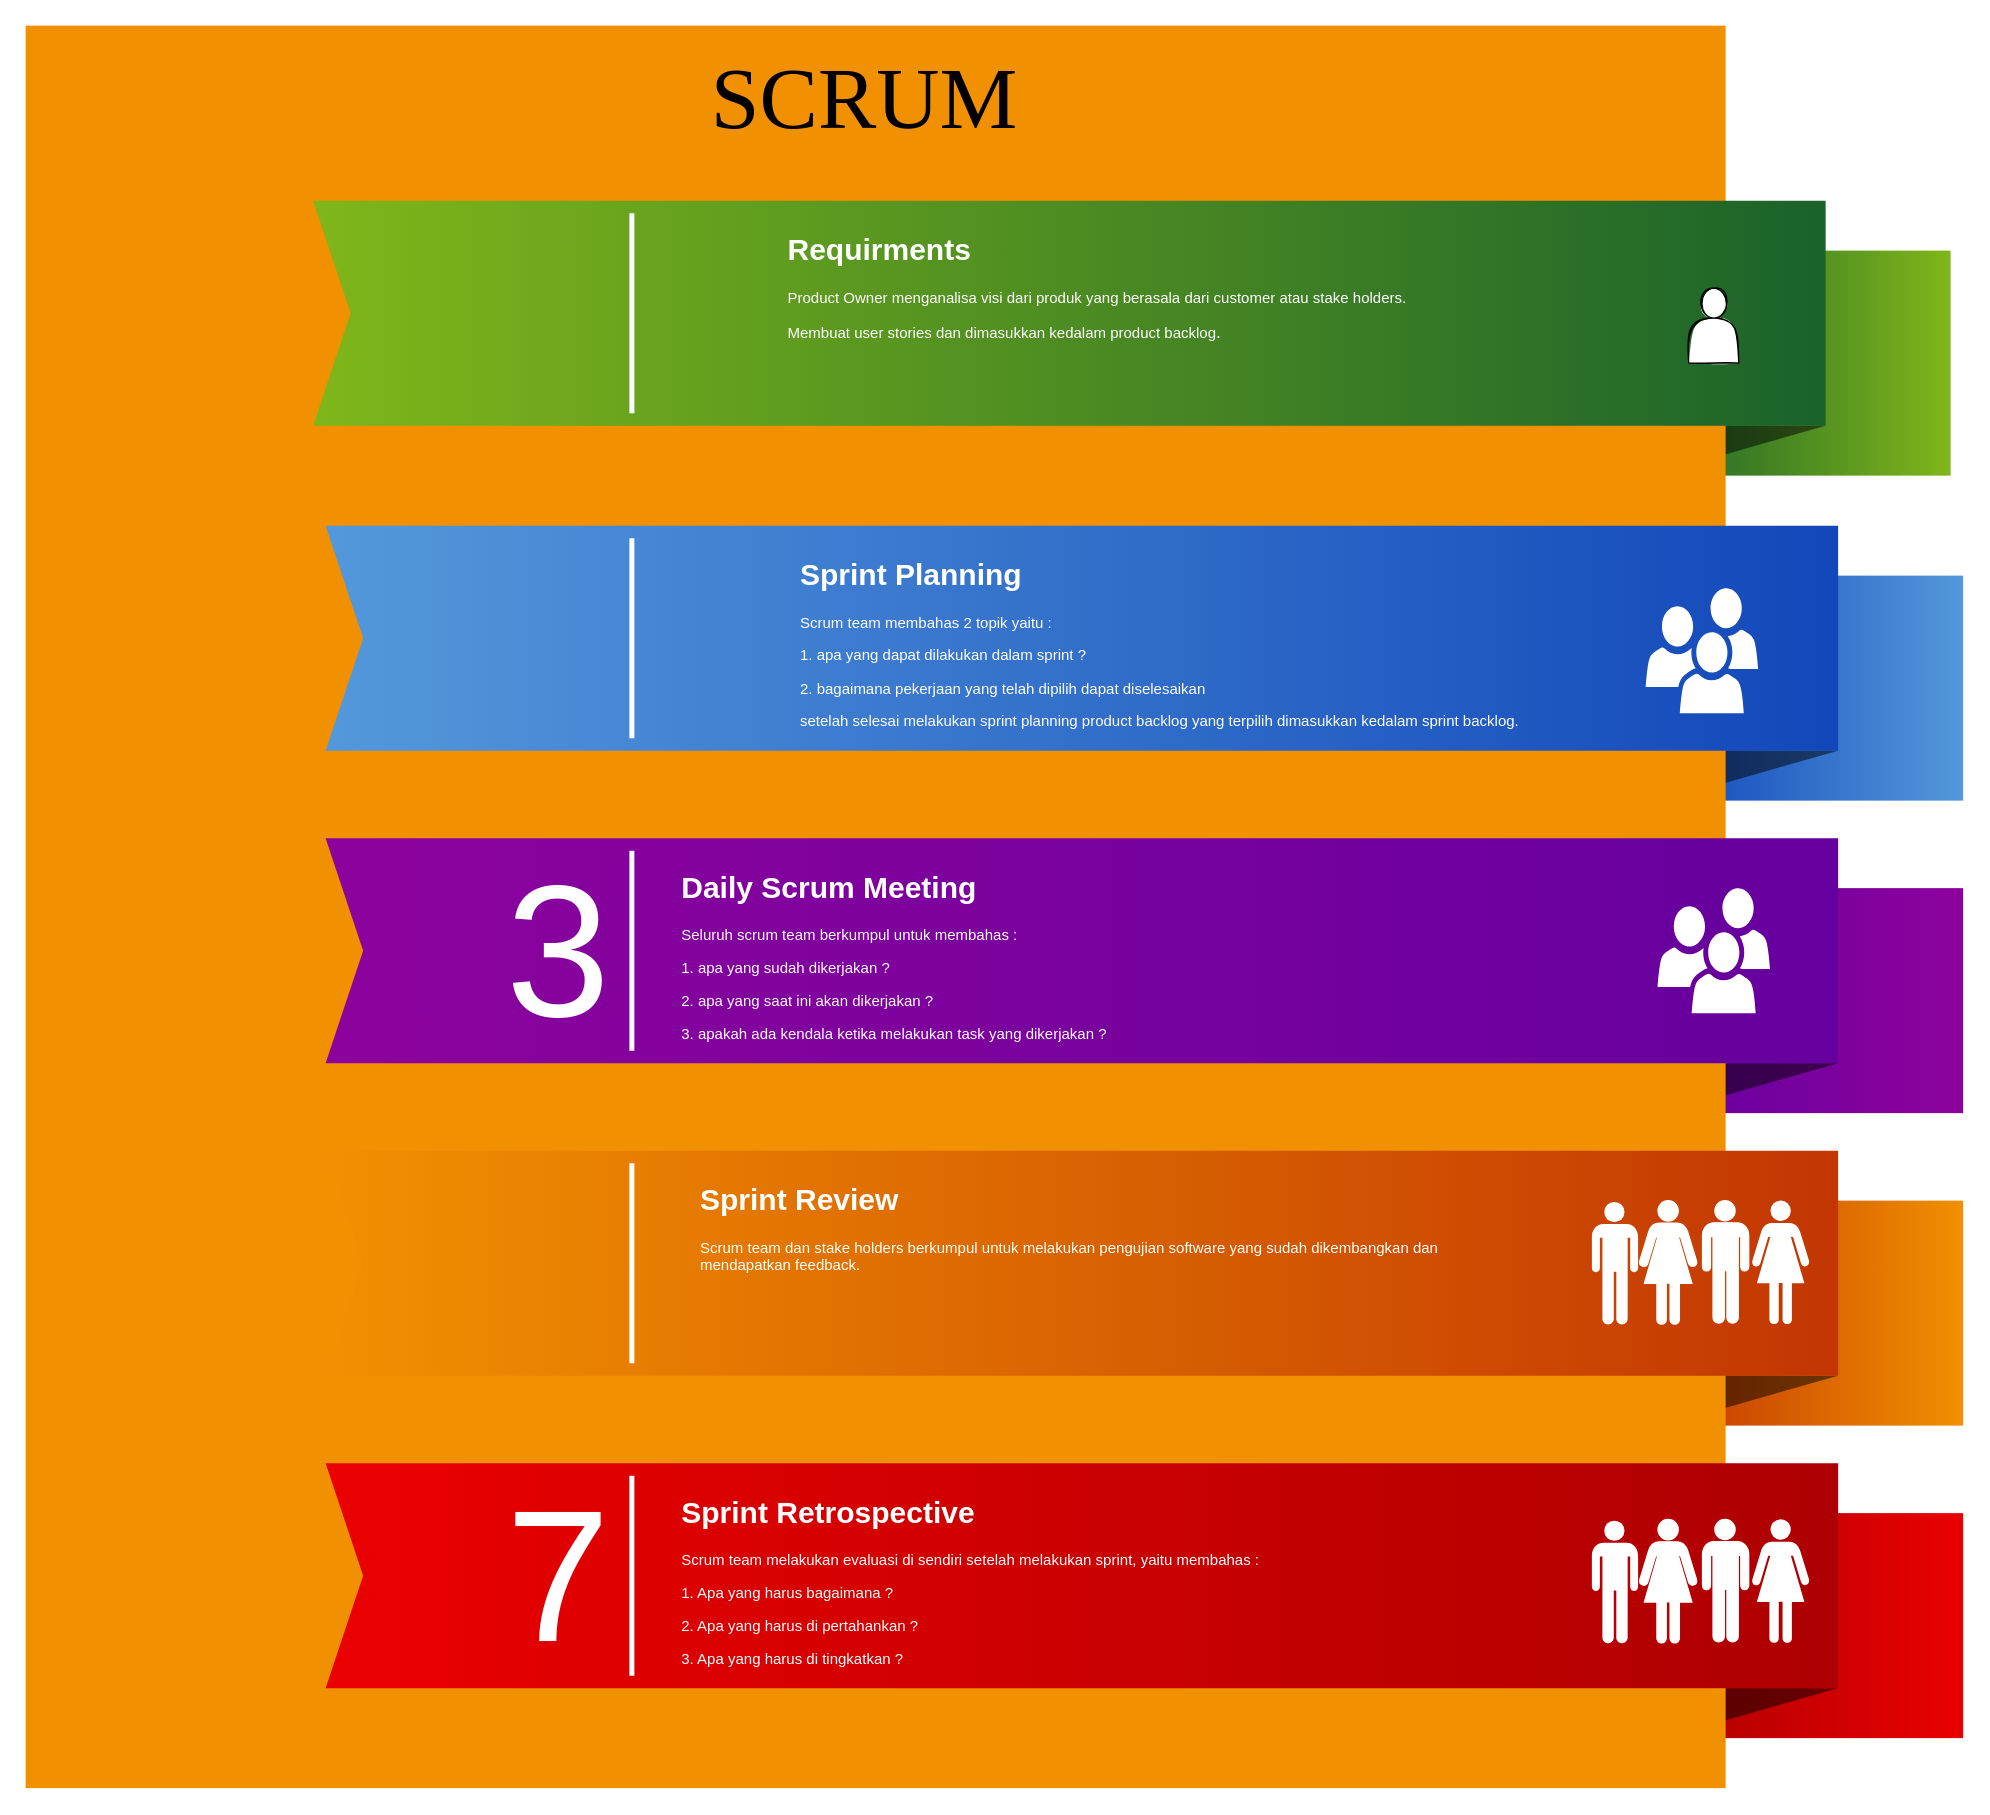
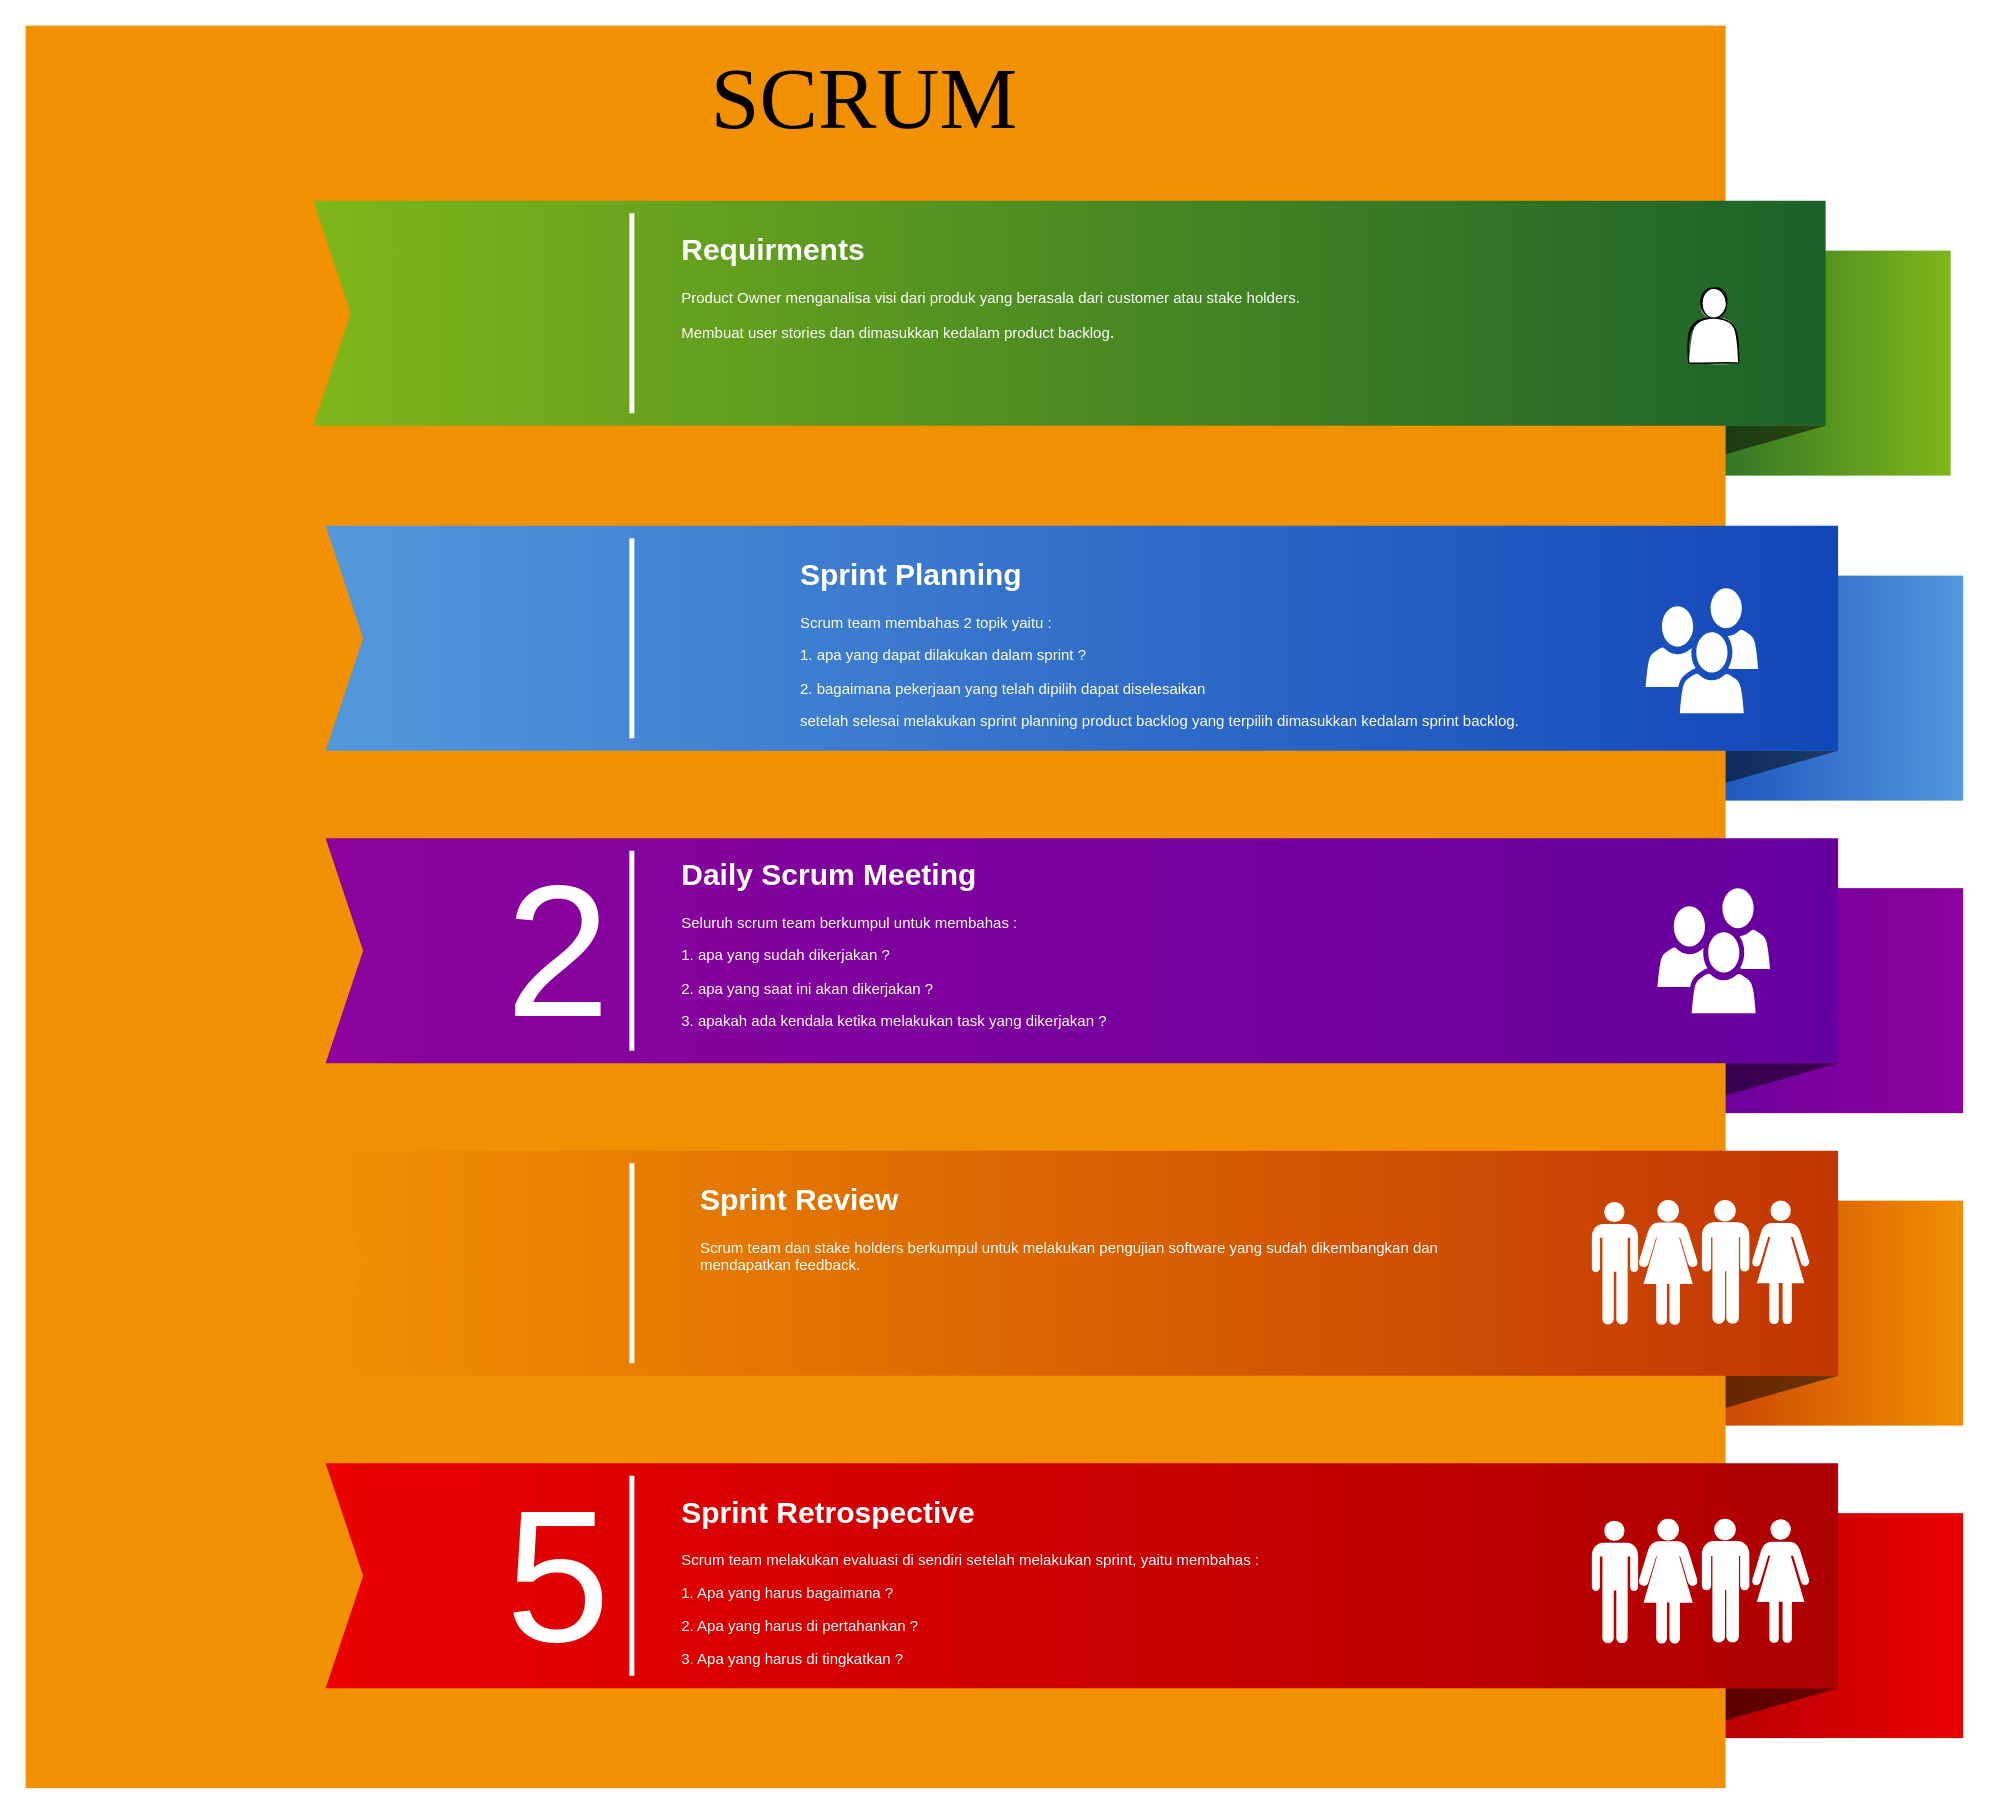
node "Requirments Product Owner menganalisa visi dari produk yang berasala dari customer atau stake holders. Membuat user stories dan dimasukkan kedalam product backlog.": moved (1201, 313) -> (1094, 313)
node "3": label "3" -> "2"
node "Daily Scrum Meeting Seluruh scrum team berkumpul untuk membahas : 1. apa yang sudah dikerjakan ? 2. apa yang saat ini akan dikerjakan ? 3. apakah ada kendala ketika melakukan task yang dikerjakan ?": moved (1094, 957) -> (1094, 944)
node "7": label "7" -> "5"
